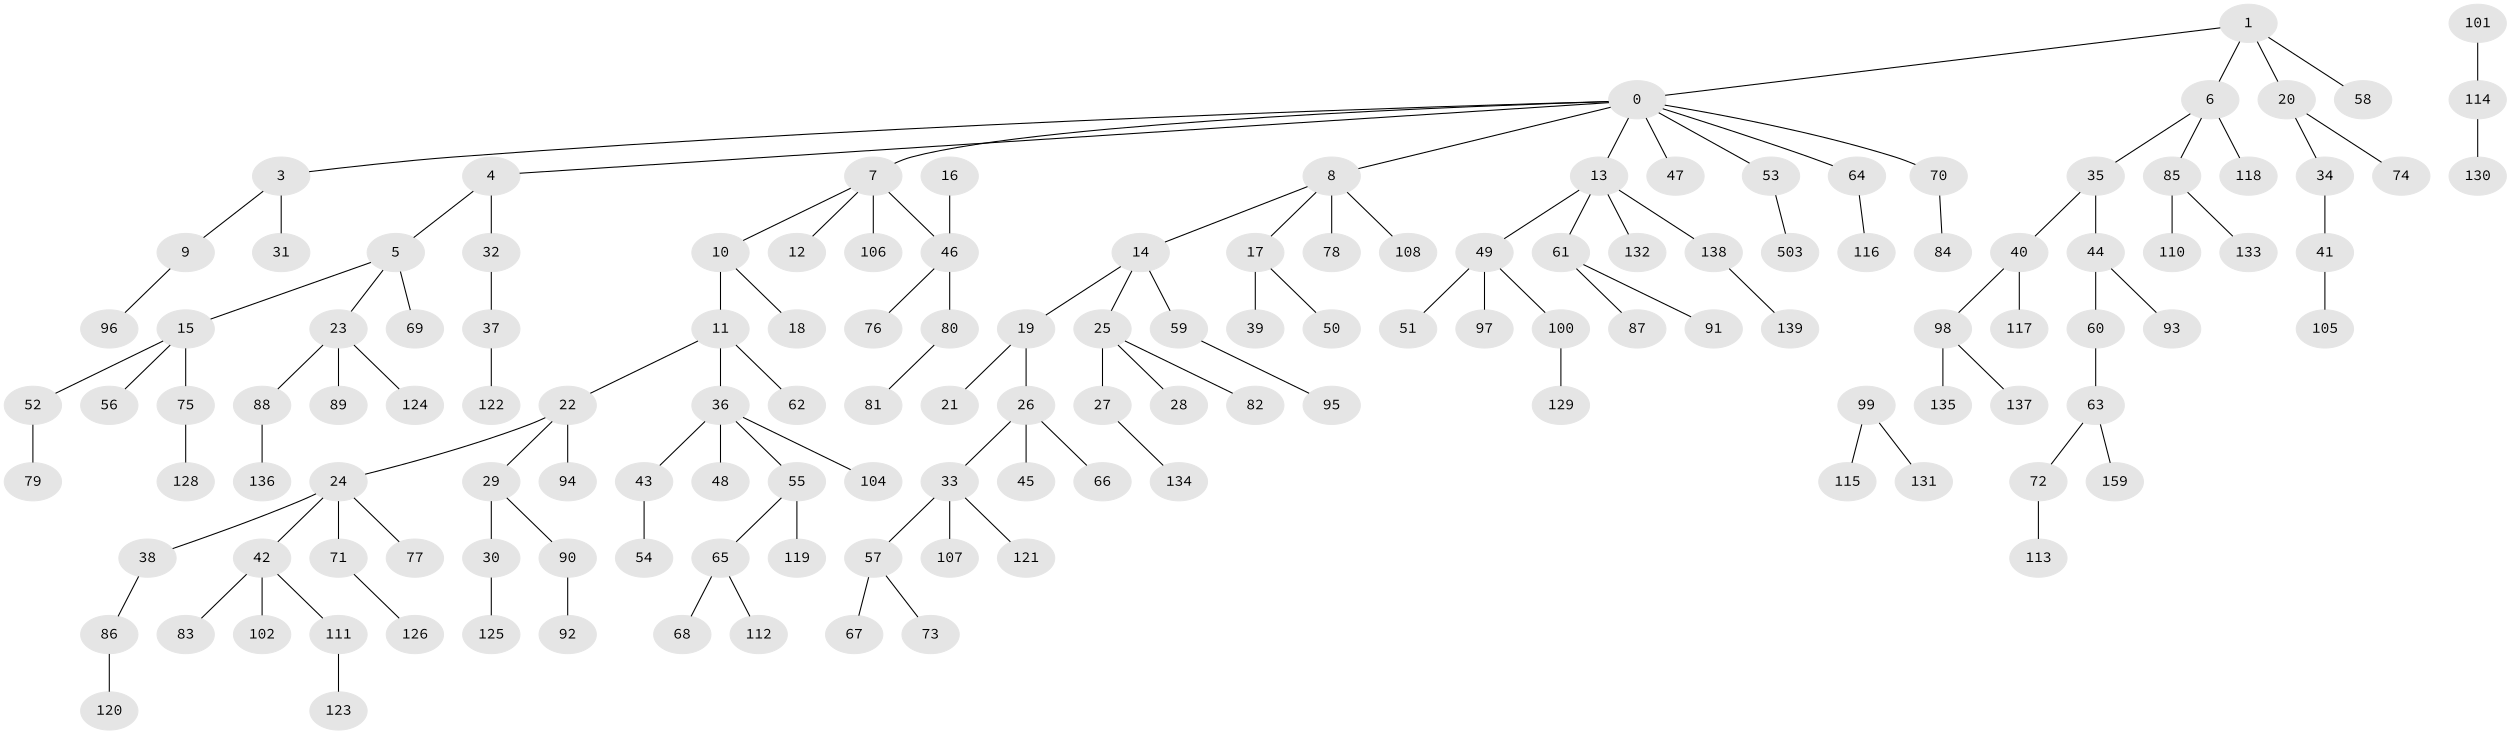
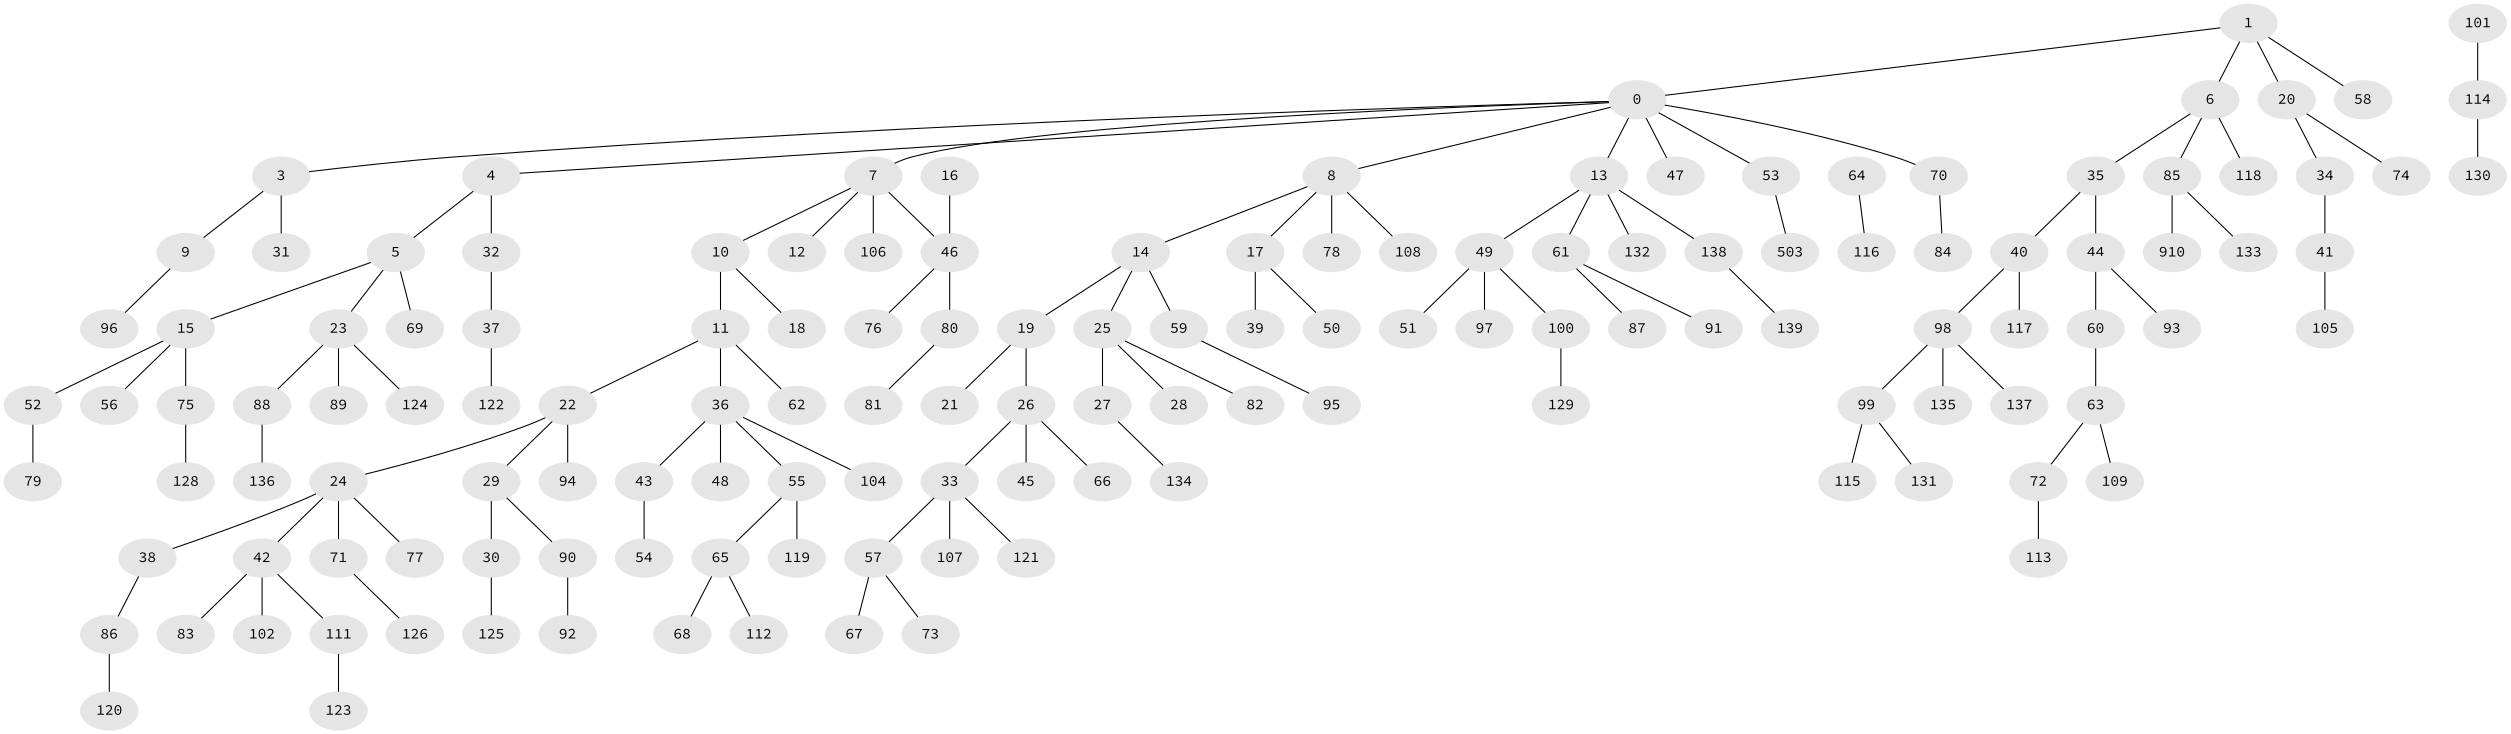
edge "0" -- "64": removed
node "110": label "110" -> "910"
edge "98" -- "99": added
node "159": label "159" -> "109"
